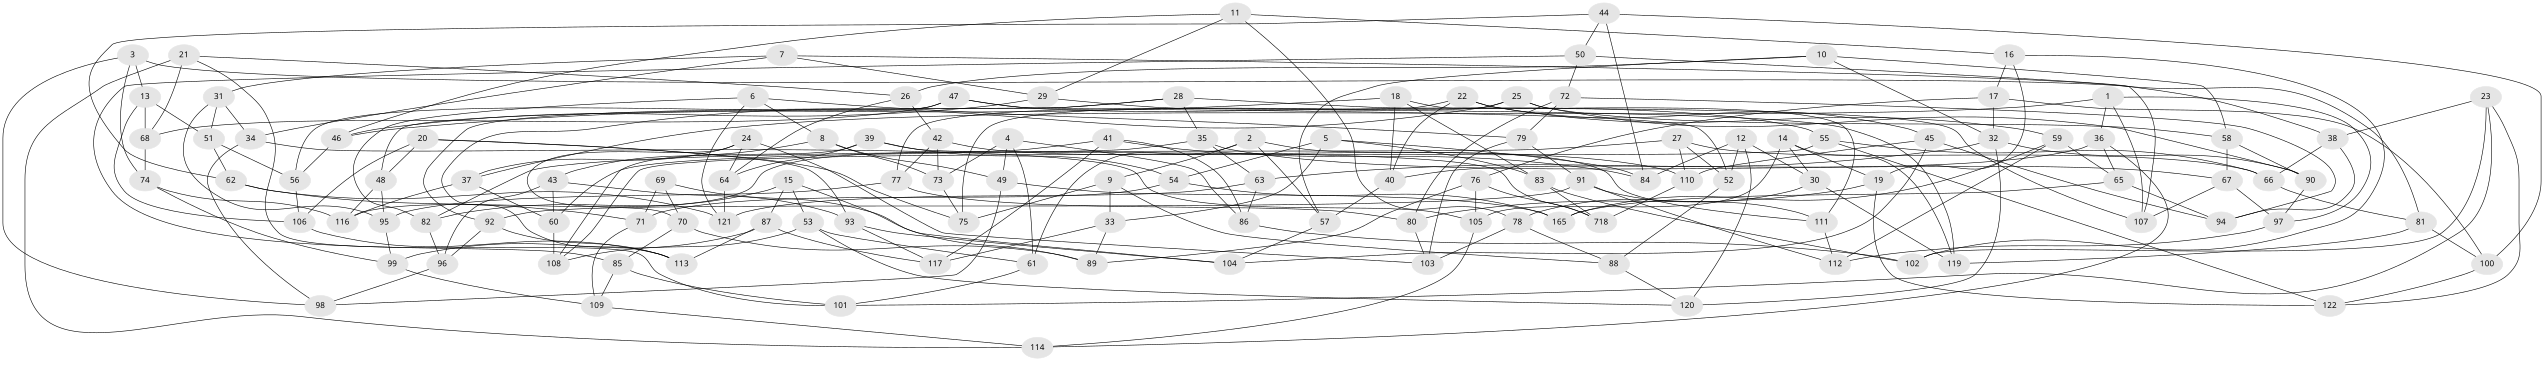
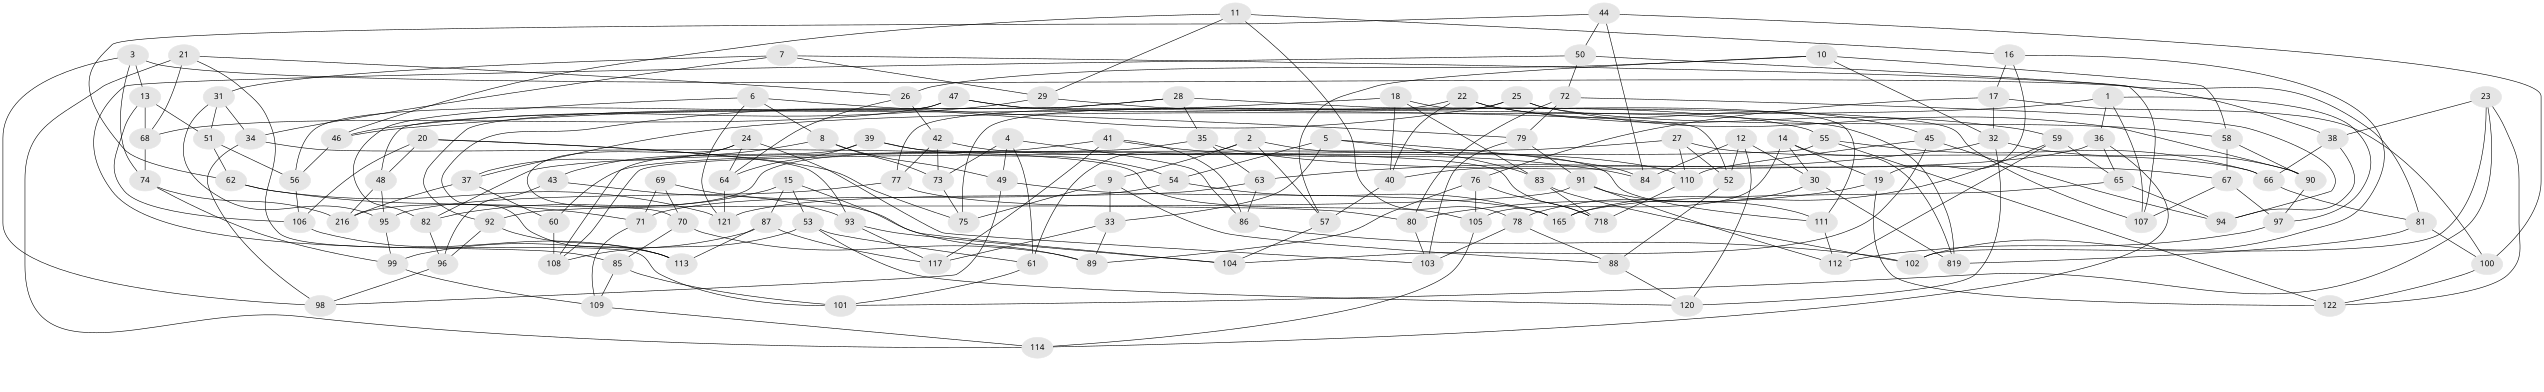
edge "43" -- "60": removed
node "116": label "116" -> "216"
node "119": label "119" -> "819"
